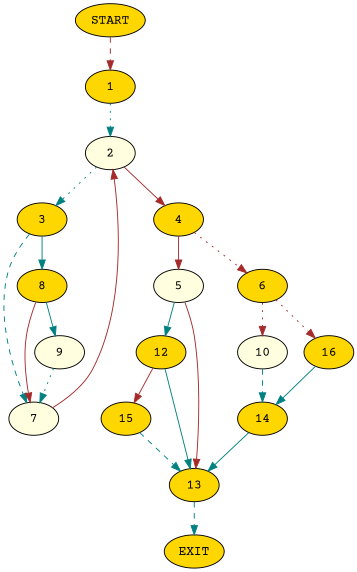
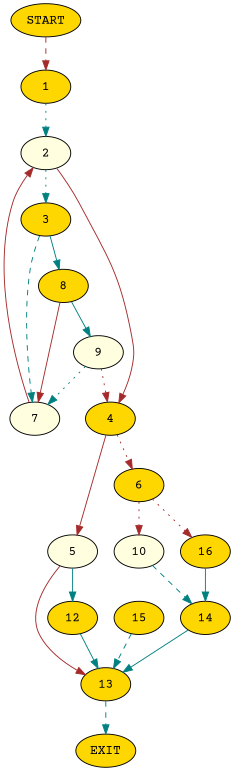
edge "9" -> "4": added
edge "12" -> "15": removed
